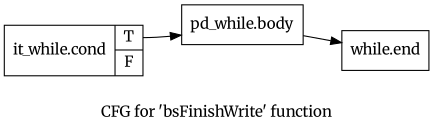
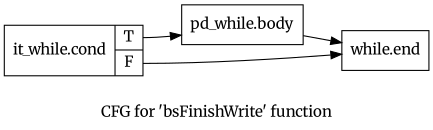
edge "it_while.cond" -> "while.end": added
